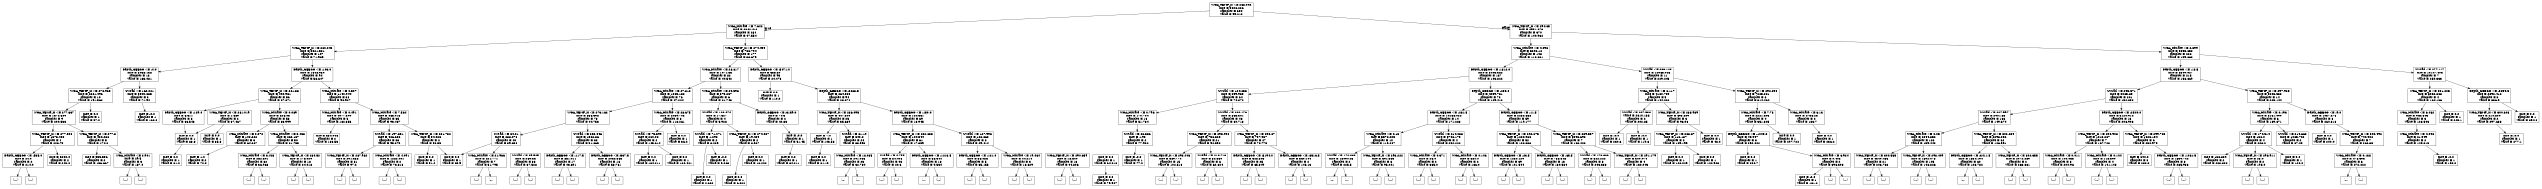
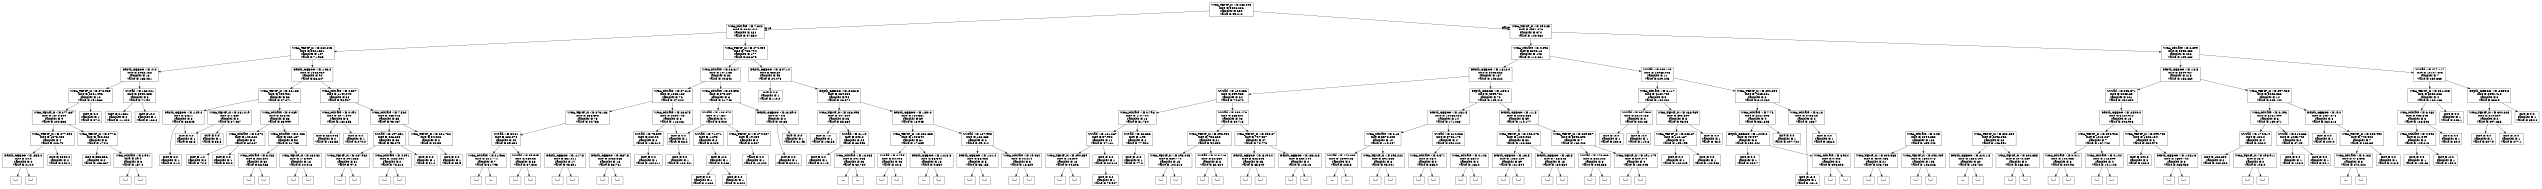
node "mse = 21.561 samples = 2 value = 11.233": added
node "SWrad <= 227.538 value = 2310.188 samples = 2 value = 202.85": label "SWrad <= 227.538 value = 2310.188 samples = 2 value = 202.85" -> "SWrad <= 227.538 mse = 2310.188 samples = 2 value = 202.85"
node "SWrad <= 227.997 mse = 2901.83 samples = 188 value = 149.674": removed
edge "SWrad <= 128.474 mse = 17.327 samples = 4 value = 5.928" -> "SWrad <= 71.071 mse = 1.298 samples = 2 value = 3.289": now "SWrad <= 128.474 mse = 17.327 samples = 4 value = 5.928" -> "mse = 0.0 samples = 1 value = 36.2"
node "mse = 0.0 samples = 1 value = 270.0": added
node "SWrad <= 233.446 mse = 1562.86 samples = 33 value = 51.865": removed
node "SWrad <= 121.267 mse = 57.992 samples = 14 value = 47.161": added
node "mse = 0.0 samples = 1 value = 80.0": added
node "mse = 0.0 samples = 1 value = 307.9": added
edge "SWrad <= 34.01 mse = 288.076 samples = 40 value = 39.658" -> "mse = 0.0 samples = 1 value = 65.9": now "SWrad <= 34.01 mse = 288.076 samples = 40 value = 39.658" -> "SWrad <= 89.929 mse = 269.33 samples = 33 value = 37.528"
edge "mse = 0.0 samples = 1 value = 88.3" -> "mse = 0.0 samples = 1 value = 81.0": now "Depth_GEBCO <= -129.0 mse = 6.311 samples = 3 value = 86.543" -> "mse = 0.0 samples = 1 value = 81.0"
edge "WOA_TEMP_K <= 281.732 mse = 54.023 samples = 2 value = 58.55" -> "mse = 0.0 samples = 1 value = 51.2": now "SWrad <= 197.351 mse = 426.636 samples = 33 value = 95.075" -> "mse = 0.0 samples = 1 value = 51.2"
edge "mse = -0.0 samples = 1 value = 51.45" -> "mse = 0.0 samples = 1 value = 34.211": now "Depth_GEBCO <= -3159.0 mse = 74.3 samples = 2 value = 42.83" -> "mse = 0.0 samples = 1 value = 34.211"
edge "mse = 7.0 samples = 1 value = 103.53" -> "mse = 0.0 samples = 1 value = 81.15": now "SWrad <= 61.19 mse = 340.8 samples = 24 value = 33.993" -> "mse = 0.0 samples = 1 value = 81.15"
edge "SWrad <= 214.088 mse = 5706.173 samples = 4 value = 252.222" -> "WOA_Nitrate <= 0.106 mse = 384.0 samples = 2 value = 186.0": removed
edge "SWrad <= 174.514 mse = 136.0 samples = 4 value = 203.0" -> "WOA_TEMP_K <= 296.911 mse = 25.0 samples = 2 value = 195.0": removed
edge "SWrad <= 75.399 mse = 260.08 samples = 2 value = 145.614" -> "mse = 0.0 samples = 1 value = 168.421": now "mse = 0.0 samples = 1 value = 36.2" -> "mse = 0.0 samples = 1 value = 168.421"
edge "SWrad <= 174.514 mse = 136.0 samples = 4 value = 203.0" -> "mse = 0.0 samples = 1 value = 120.0": now "SWrad <= 214.668 mse = 1085.702 samples = 2 value = 87.05" -> "mse = 0.0 samples = 1 value = 120.0"
edge "SWrad <= 71.071 mse = 1.298 samples = 2 value = 3.289" -> "mse = 0.0 samples = 1 value = 2.632": now "mse = -0.0 samples = 1 value = 5.263" -> "mse = 0.0 samples = 1 value = 2.632"
edge "WOA_TEMP_K <= 274.087 mse = 19.429 samples = 2 value = 8.567" -> "mse = 0.0 samples = 1 value = 6.022": now "mse = -0.0 samples = 1 value = 5.263" -> "mse = 0.0 samples = 1 value = 6.022"
node "WOA_Nitrate <= 2.901 mse = 29.5 samples = 3 value = 187.0": label "WOA_Nitrate <= 2.901 mse = 29.5 samples = 3 value = 187.0" -> "WOA_Nitrate <= 2.901 mse = 29.4 samples = 3 value = 187.0"
node "mse = 0.0 samples = 1 value = 50.0": added
node "mse = 0.0 samples = 1 value = 16.202": label "mse = 0.0 samples = 1 value = 16.202" -> "value = 0.0 samples = 1 value = 16.202"
node "mse = 0.0 samples = 1 value = 54.1": added
node "mse = 0.0 samples = 1 value = 213.5": added
node "mse = 0.0 samples = 1 value = 140.63": added
edge "WOA_Nitrate <= 6.924 mse = 0.403 samples = 2 value = 396.303" -> "mse = -0.0 samples = 1 value = 131.2": now "WOA_Nitrate <= 6.13 mse = 2756.25 samples = 2 value = 183.7" -> "mse = -0.0 samples = 1 value = 131.2"
